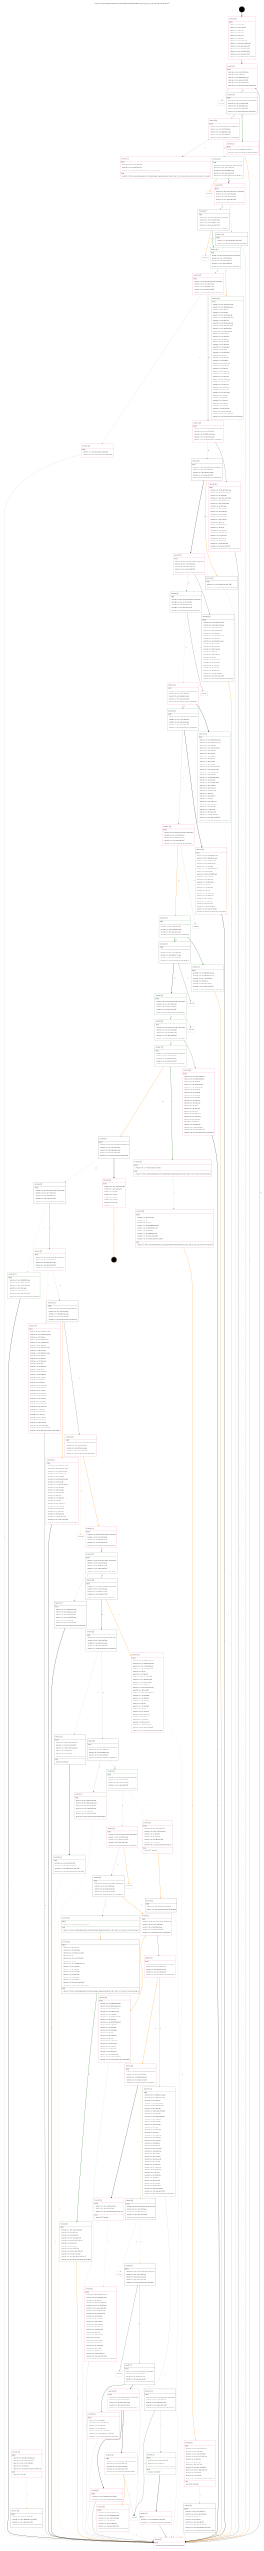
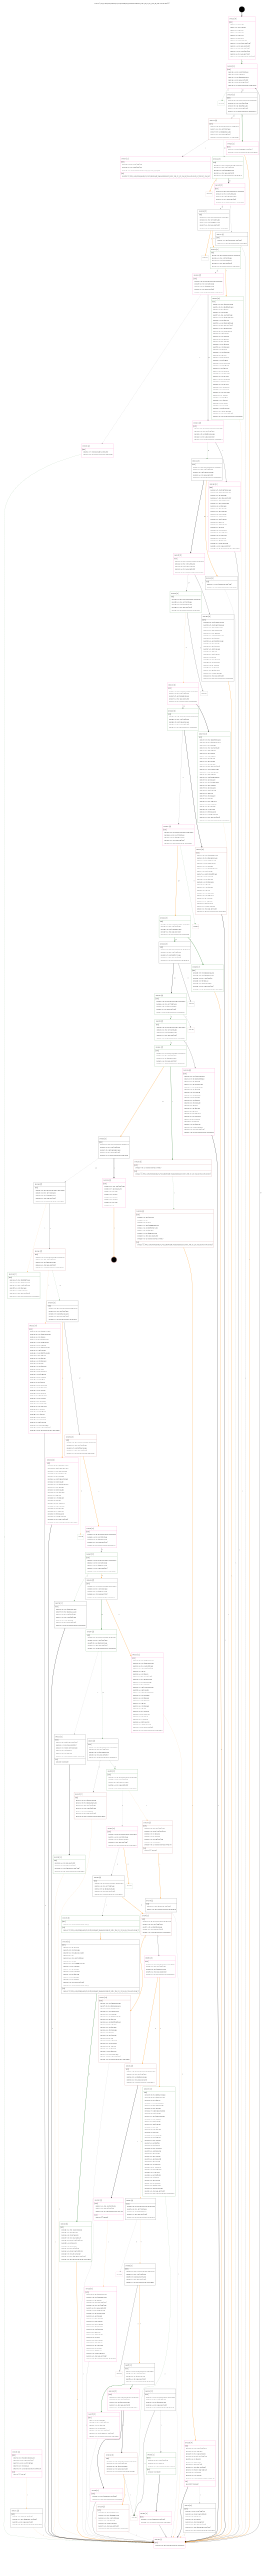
edge "0x401cb8 [25]" -> "0x401cd1 [25]": color darkgreen -> darkorange
edge "0x402248 [27]" -> "0x4029ad [5]": now "0x4023e0 [49]" -> "0x4029ad [5]"
